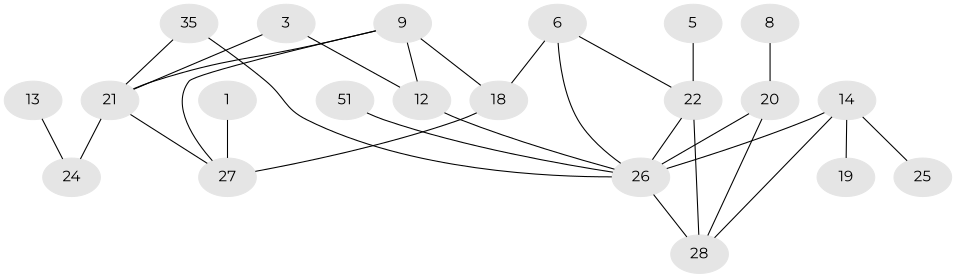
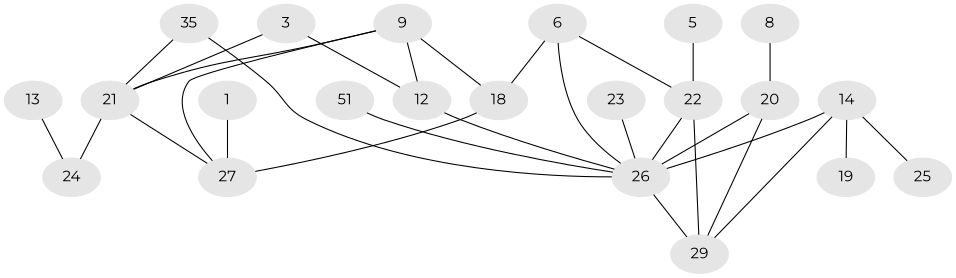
node "23": added
node "28": label "28" -> "29"
